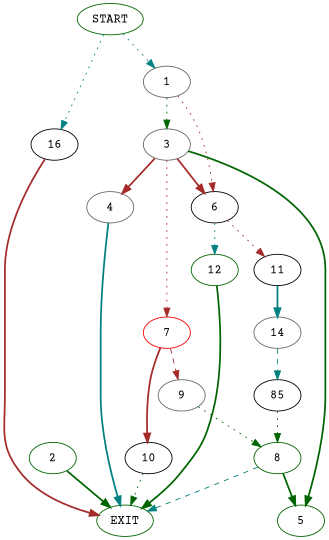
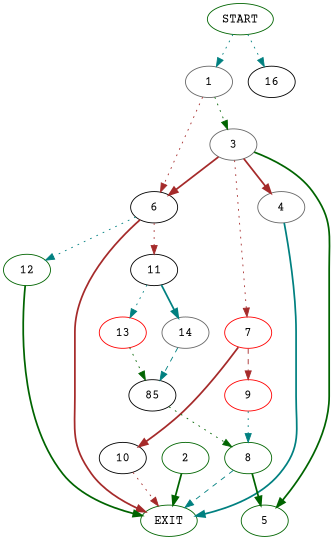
node "13": added
edge "16" -> "EXIT": now "6" -> "EXIT"
node "9": color gray40 -> red
edge "9" -> "8": color darkgreen -> teal
edge "10" -> "EXIT": color darkgreen -> brown
